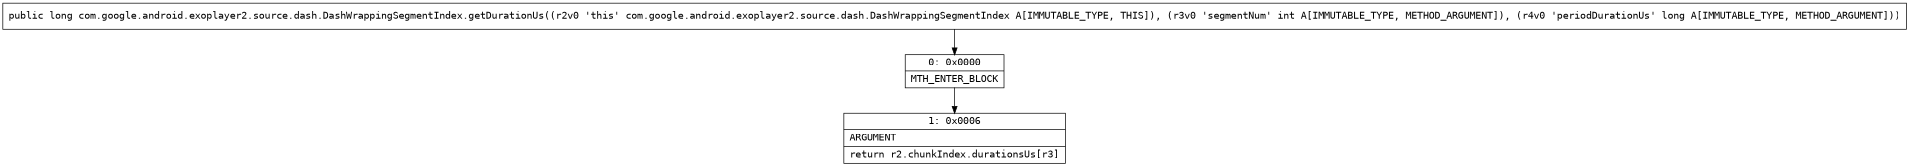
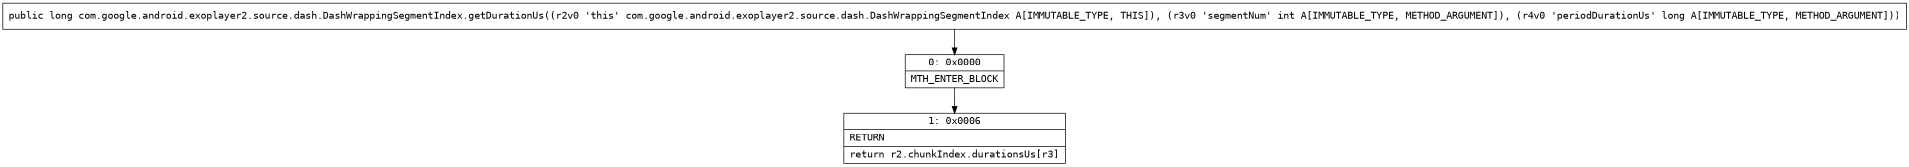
node "1: 0x0006": text "ARGUMENT" -> "RETURN"
